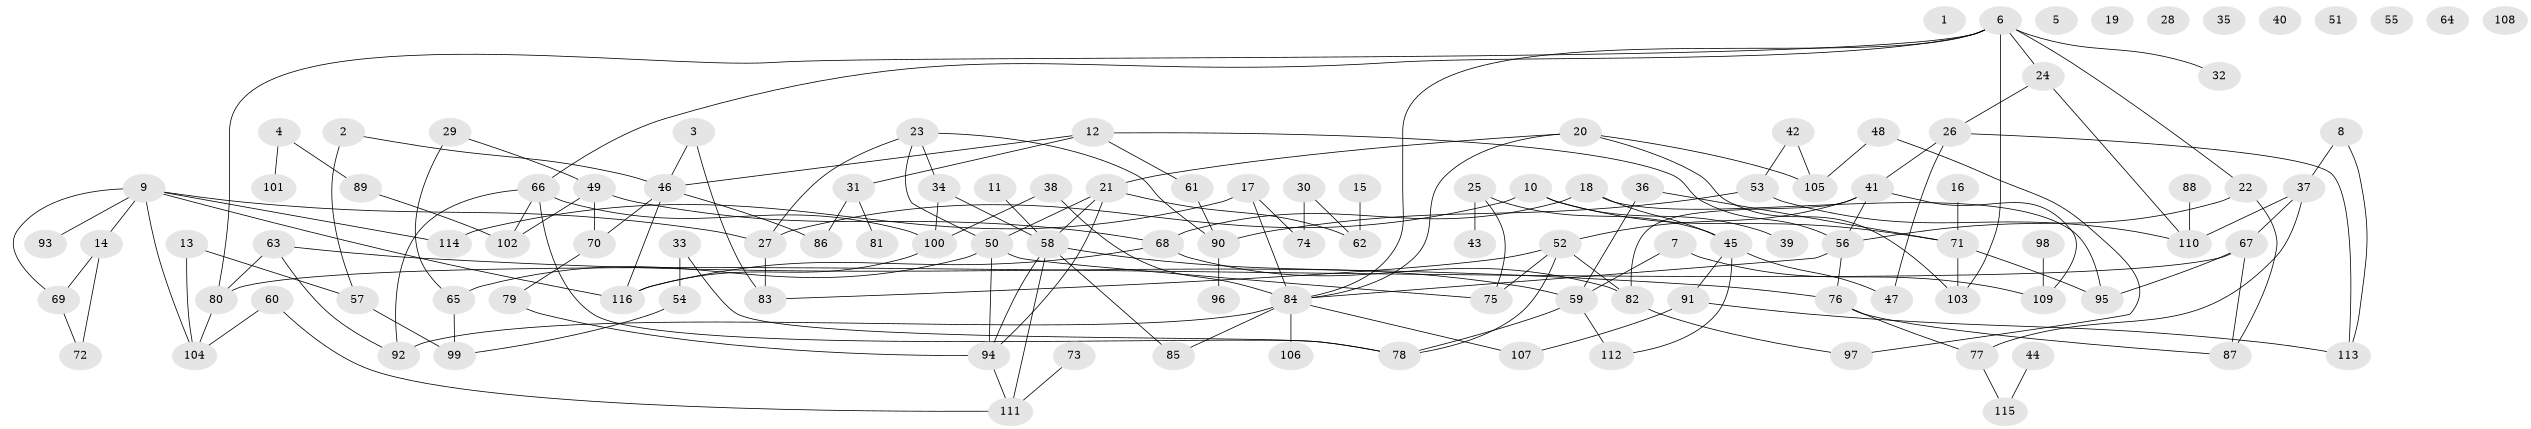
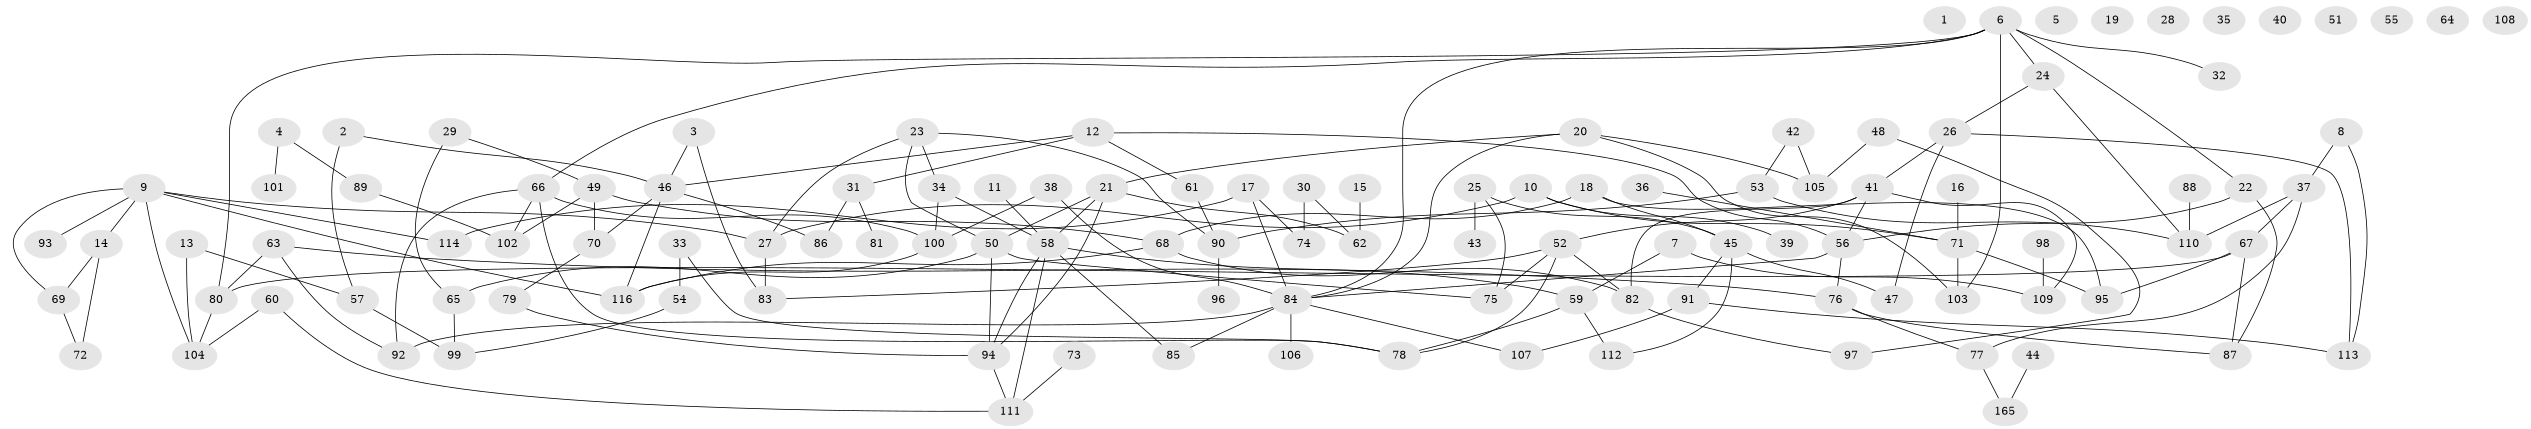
edge "36" -- "59": removed
node "115": label "115" -> "165"
